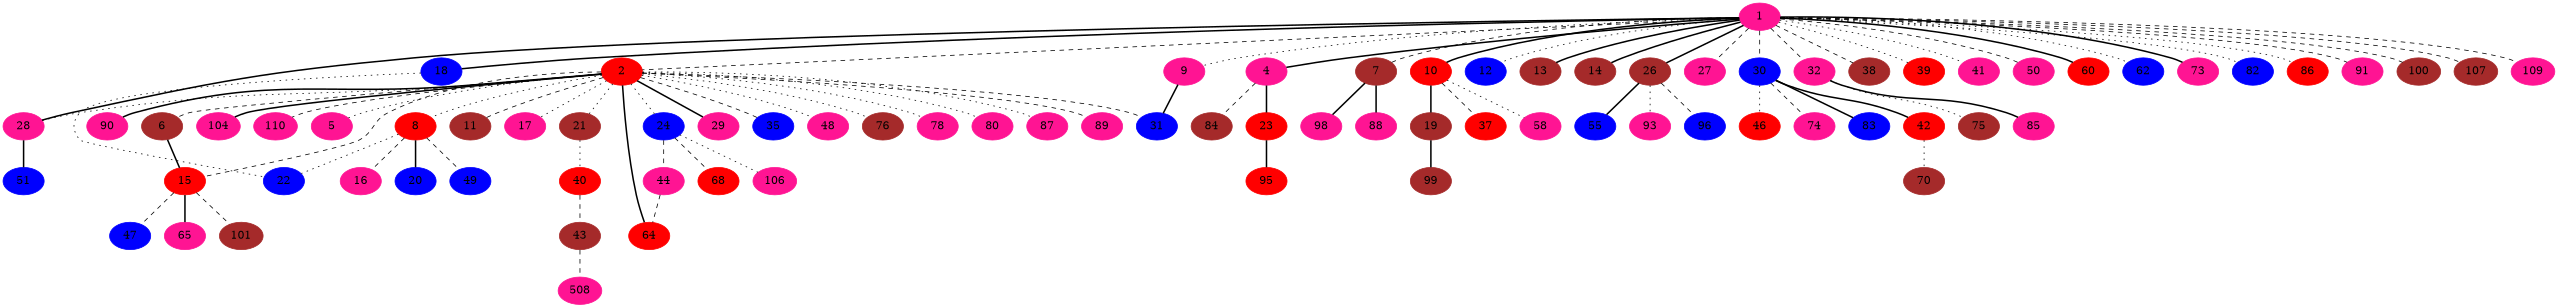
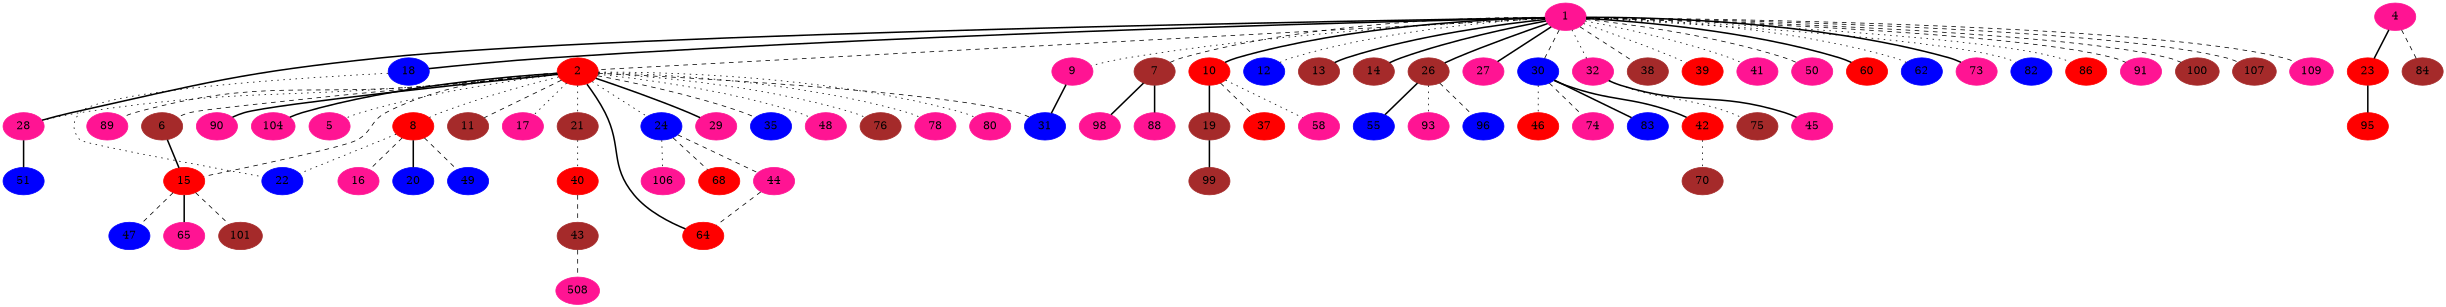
edge "1" -- "27": style dashed -> bold
edge "1" -- "32": style dashed -> dotted
edge "1" -- "4": removed
node "110": removed
node "87": removed
node "85": label "85" -> "45"
